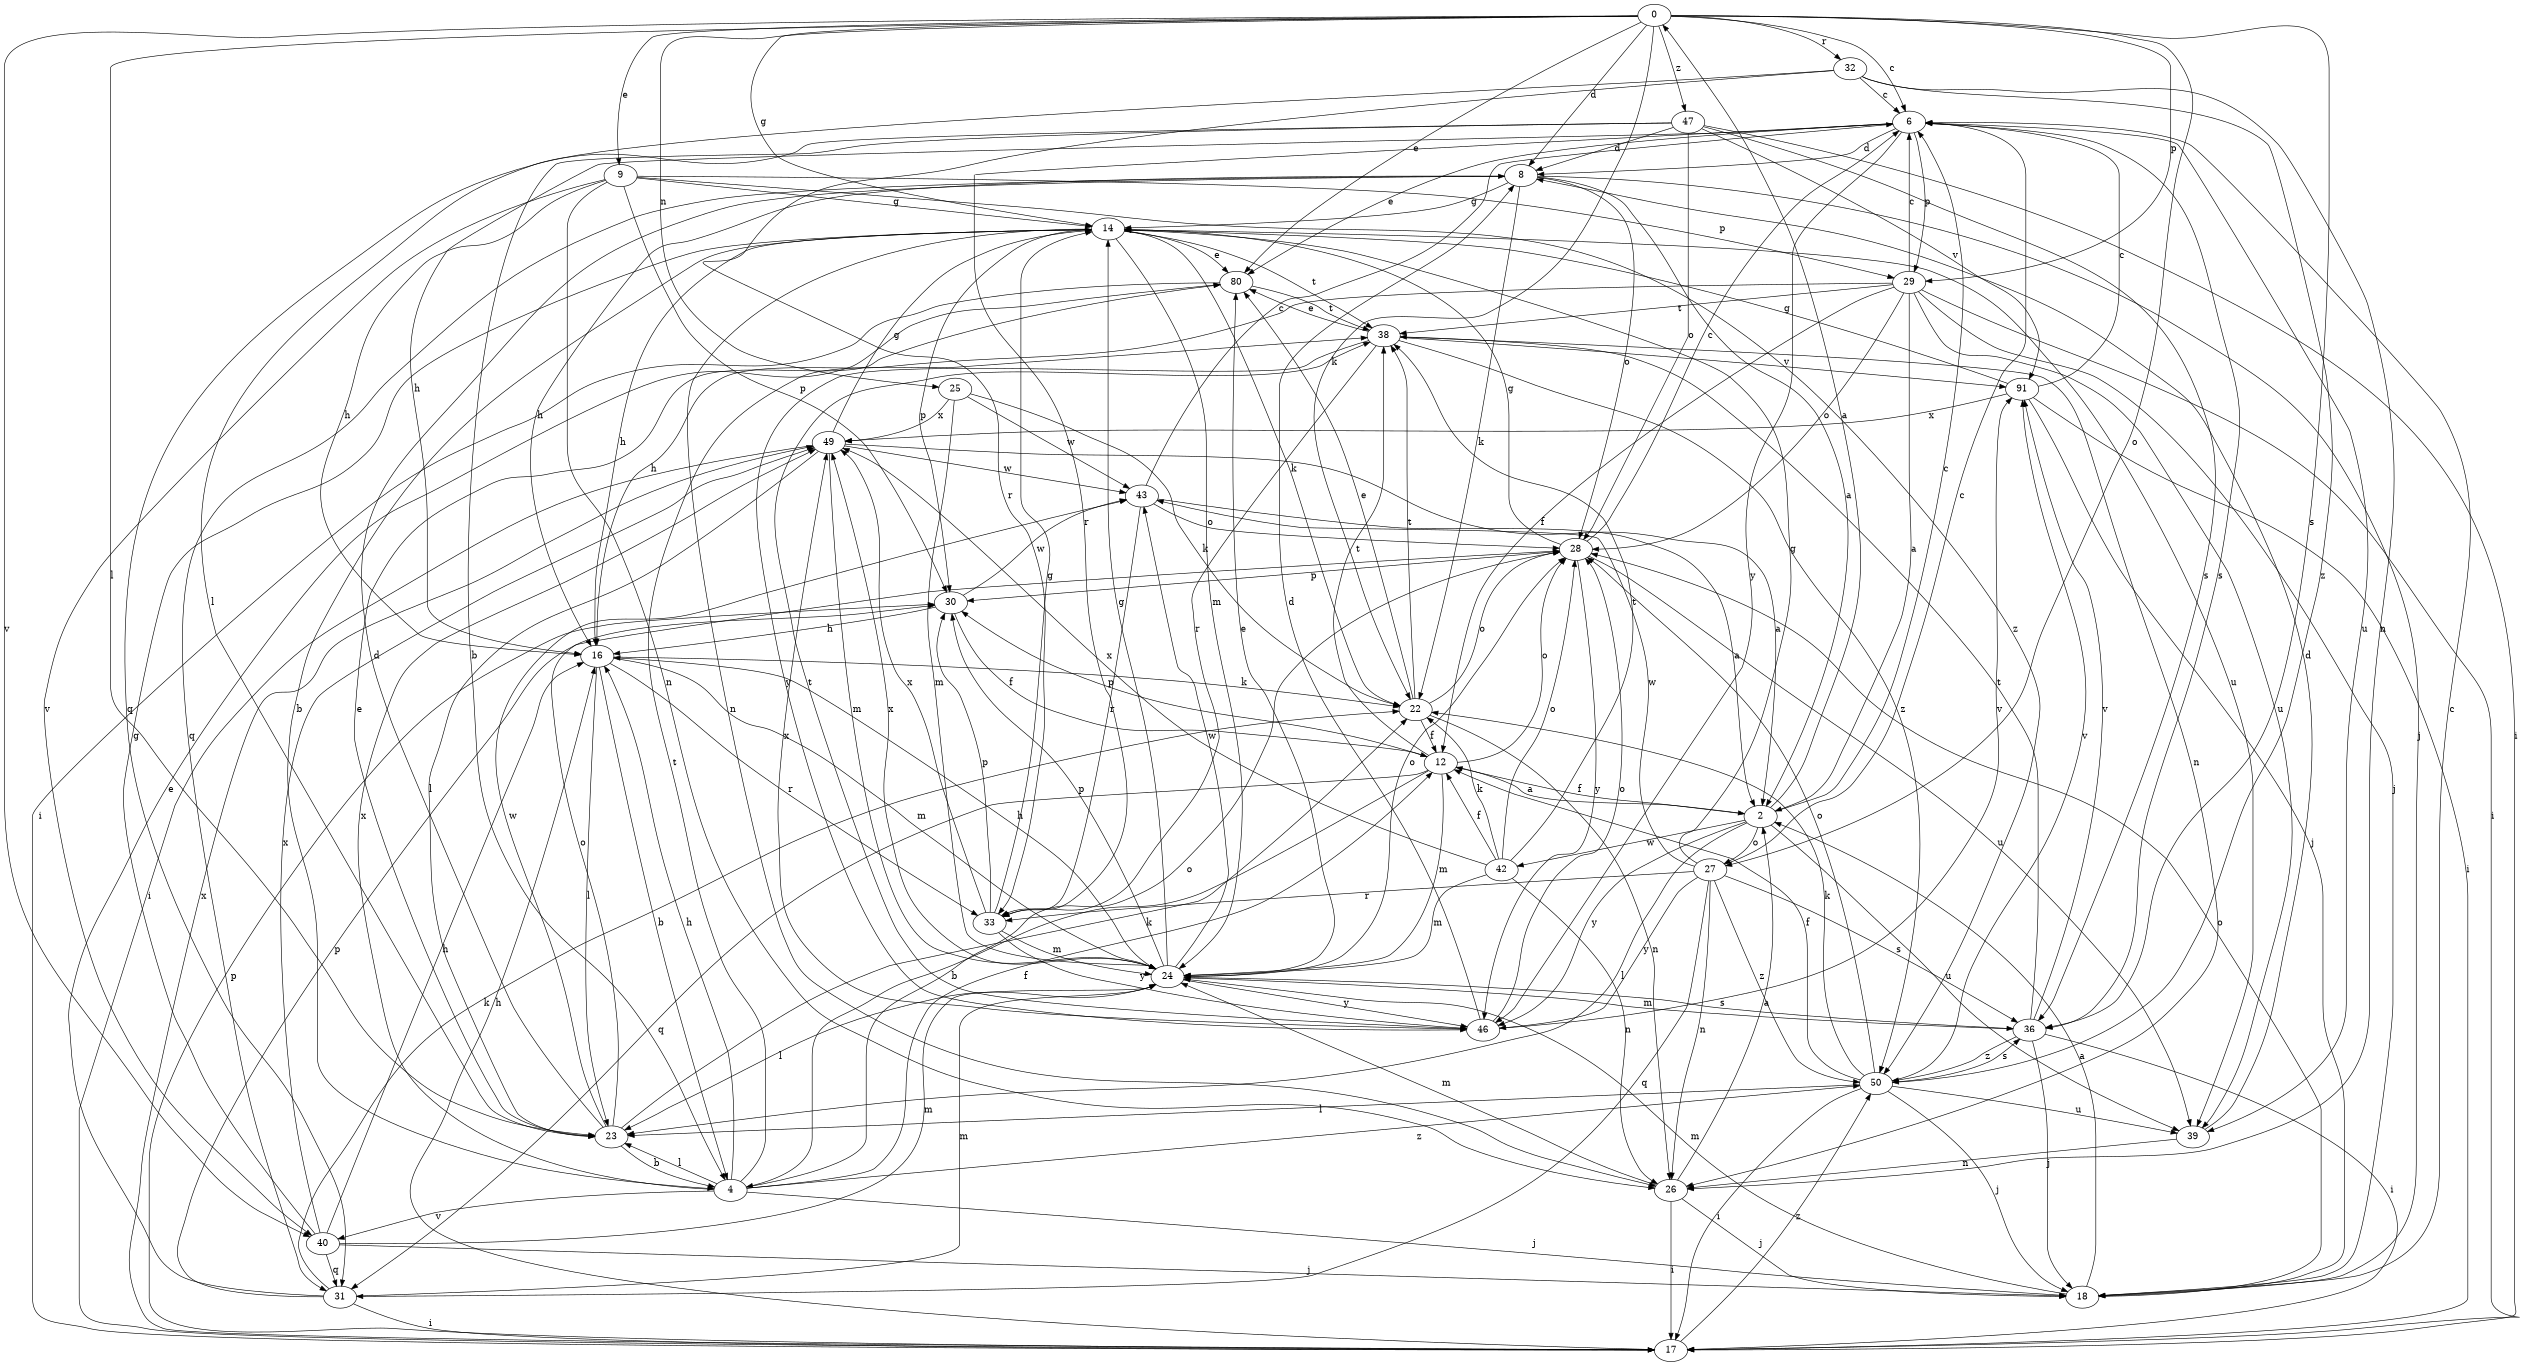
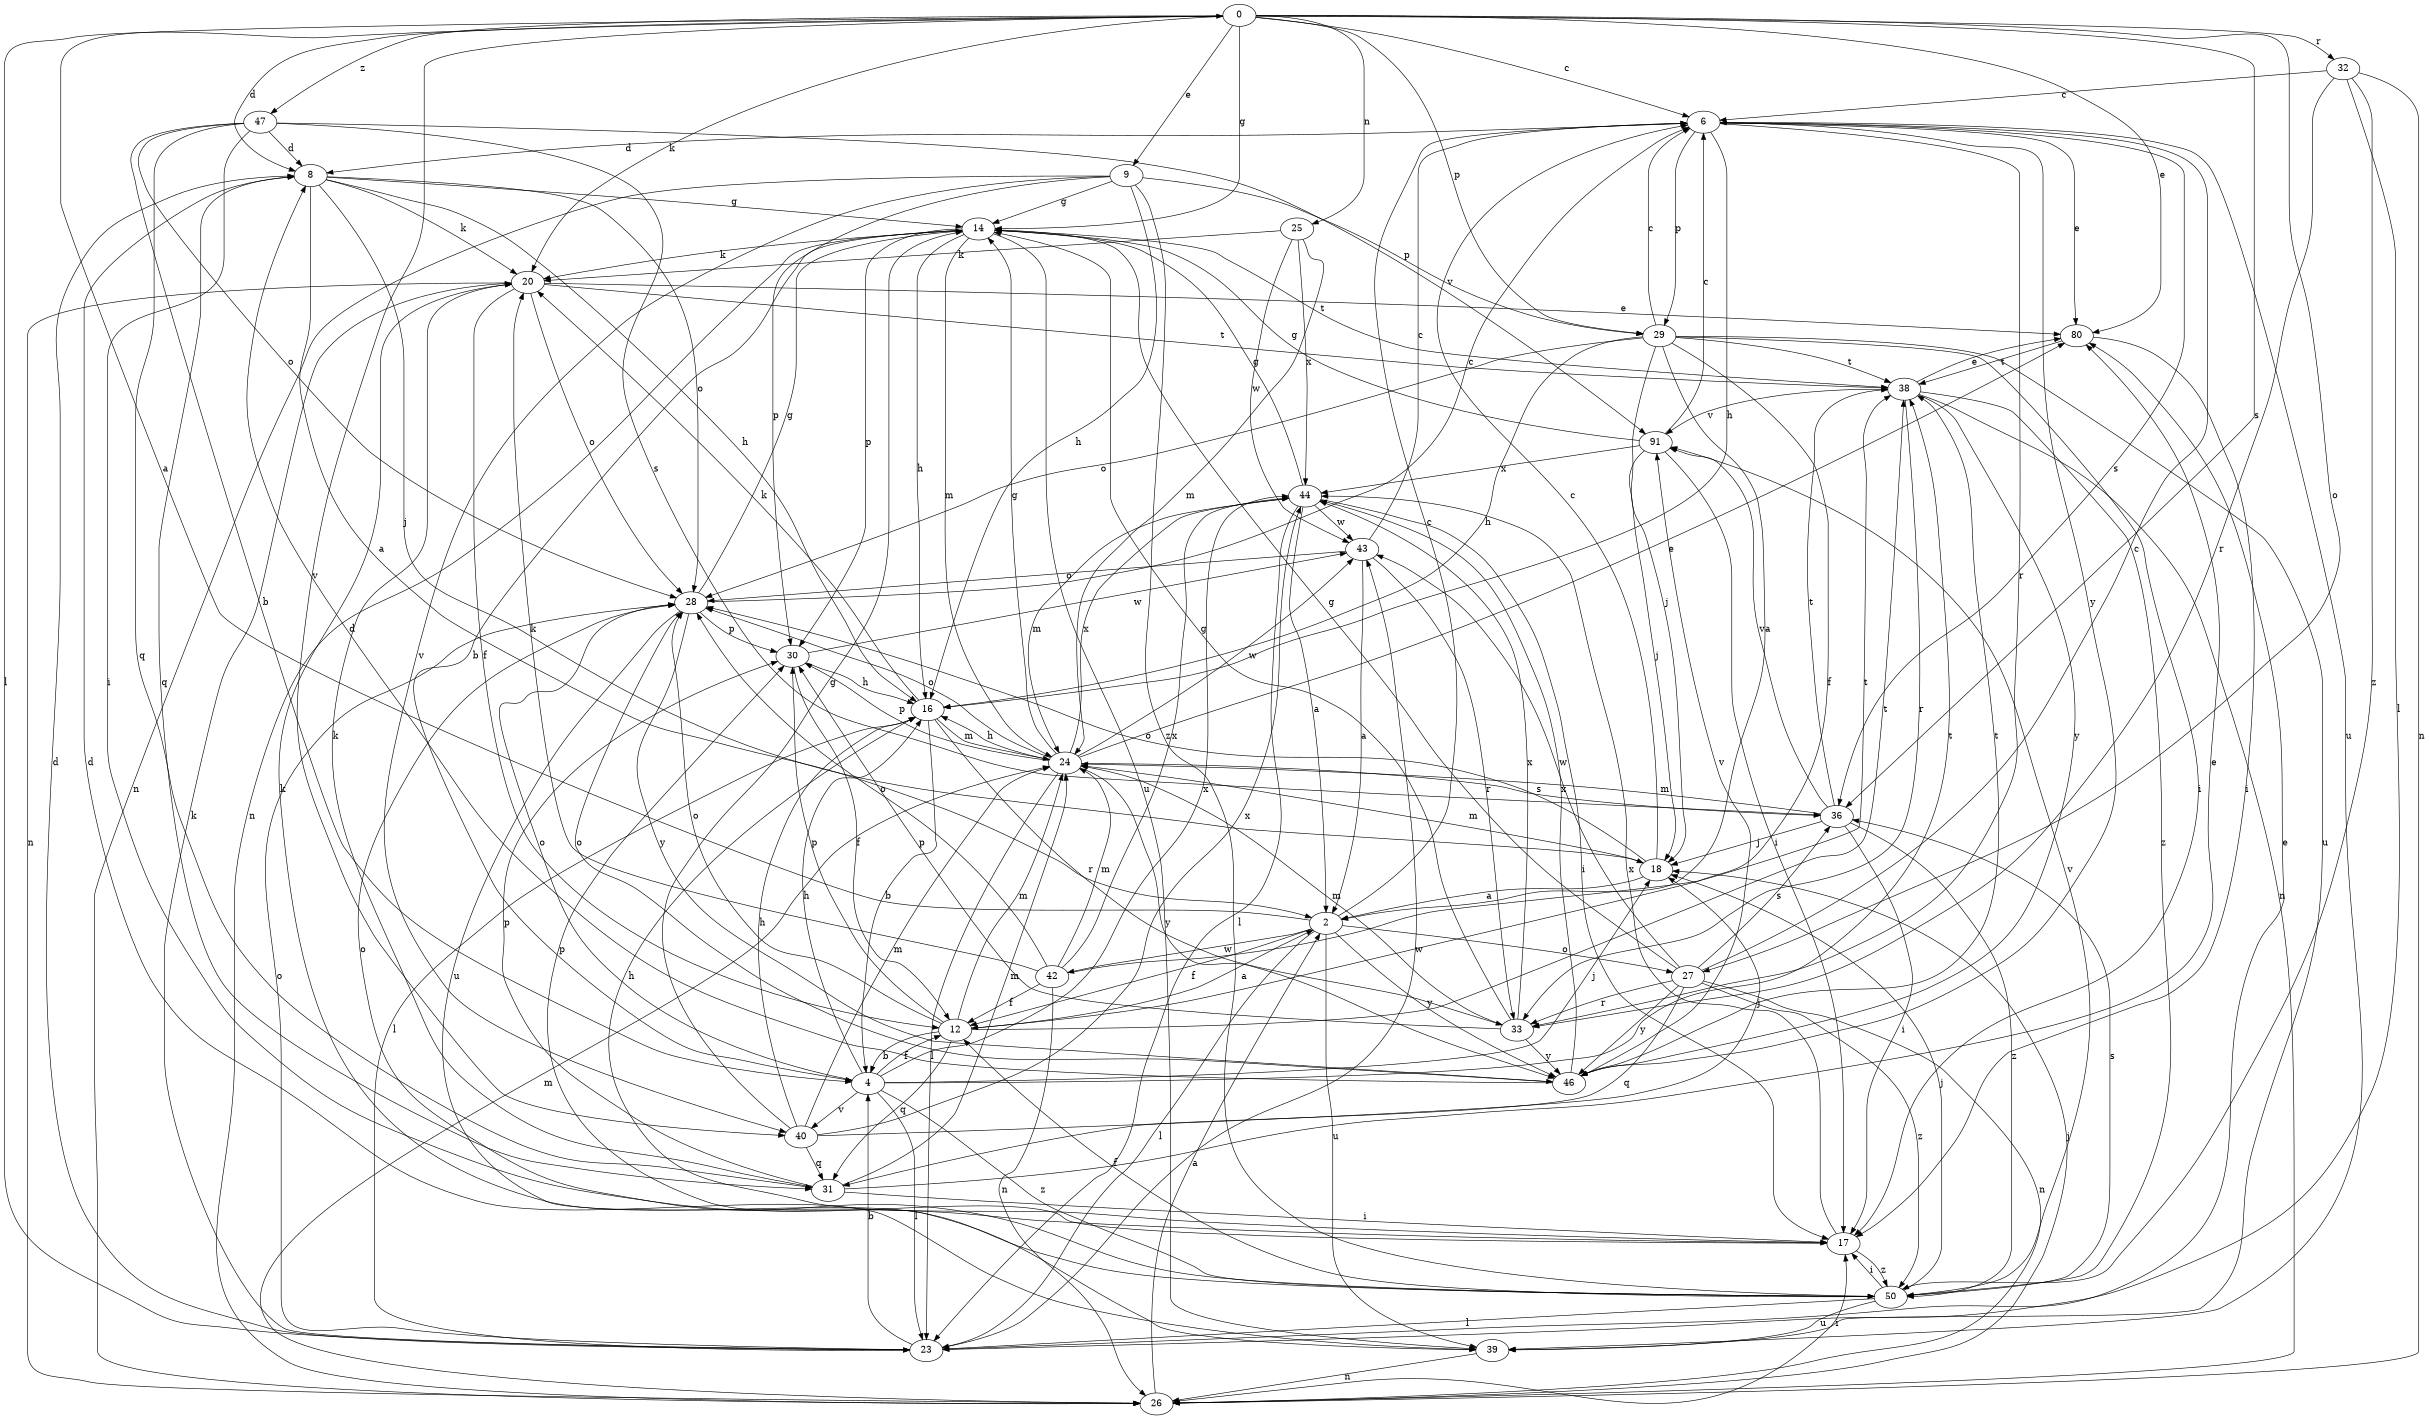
edge "14" -> "80": removed, label "e"
node "49": label "49" -> "44"
node "22": label "22" -> "20"
